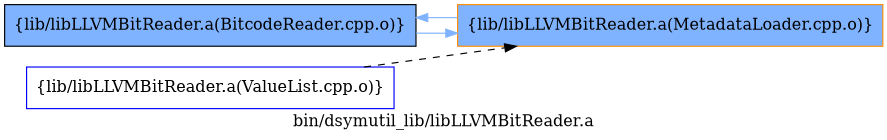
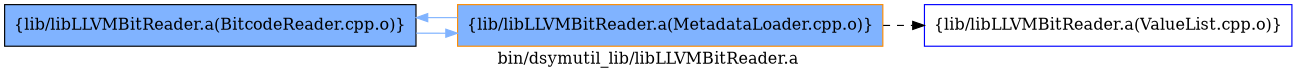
edge "{lib/libLLVMBitReader.a(ValueList.cpp.o)}" -> "{lib/libLLVMBitReader.a(MetadataLoader.cpp.o)}": reversed
